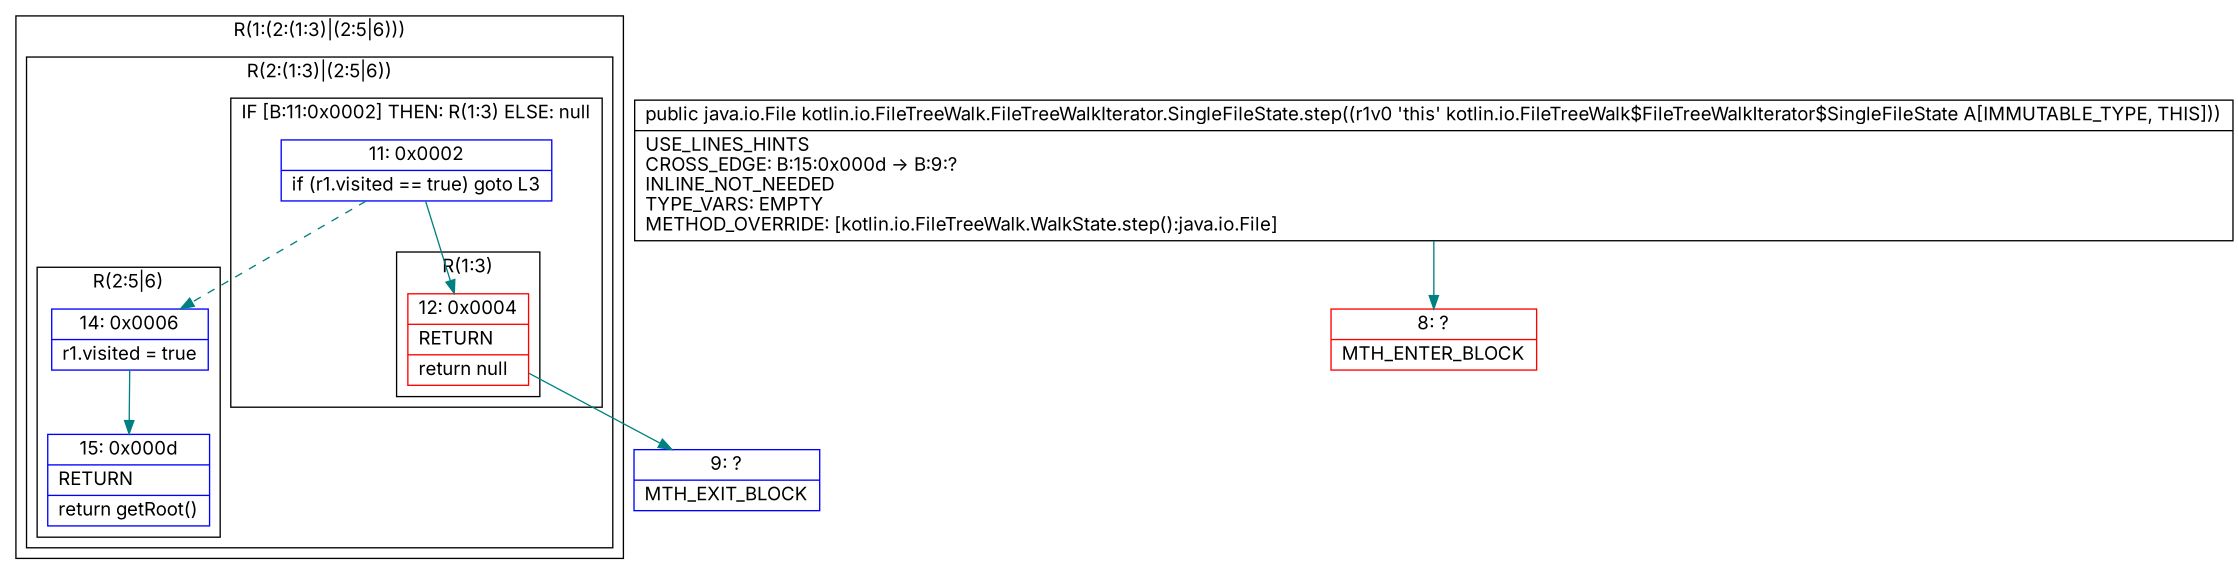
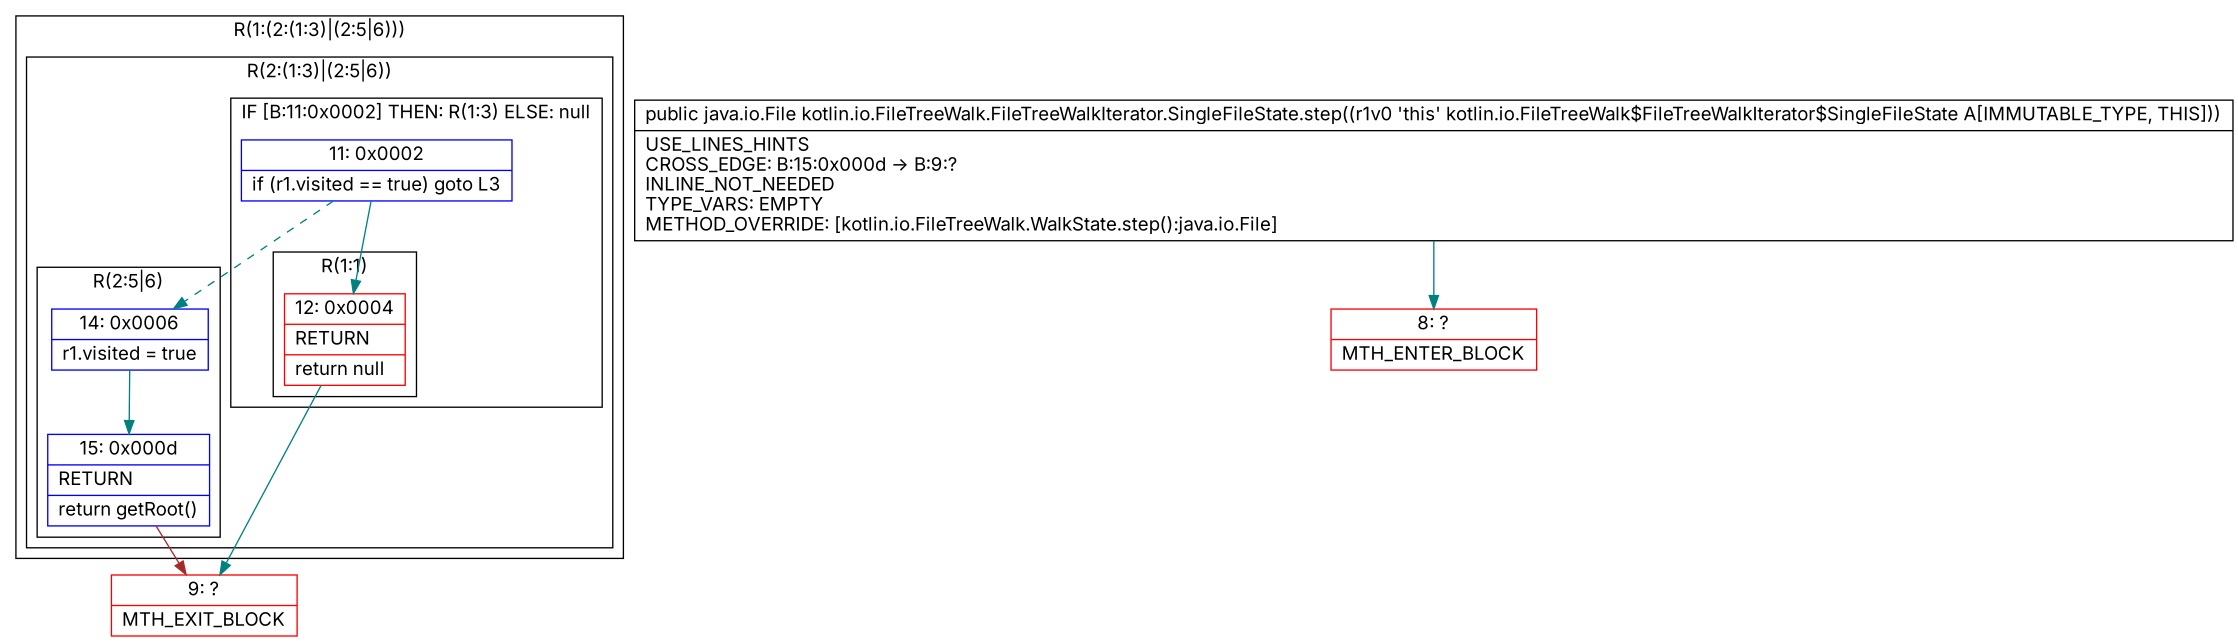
cluster "R(1:3)": label "R(1:3)" -> "R(1:1)"
node "9: ?": color blue -> red
edge "15: 0x000d" -> "9: ?": added
